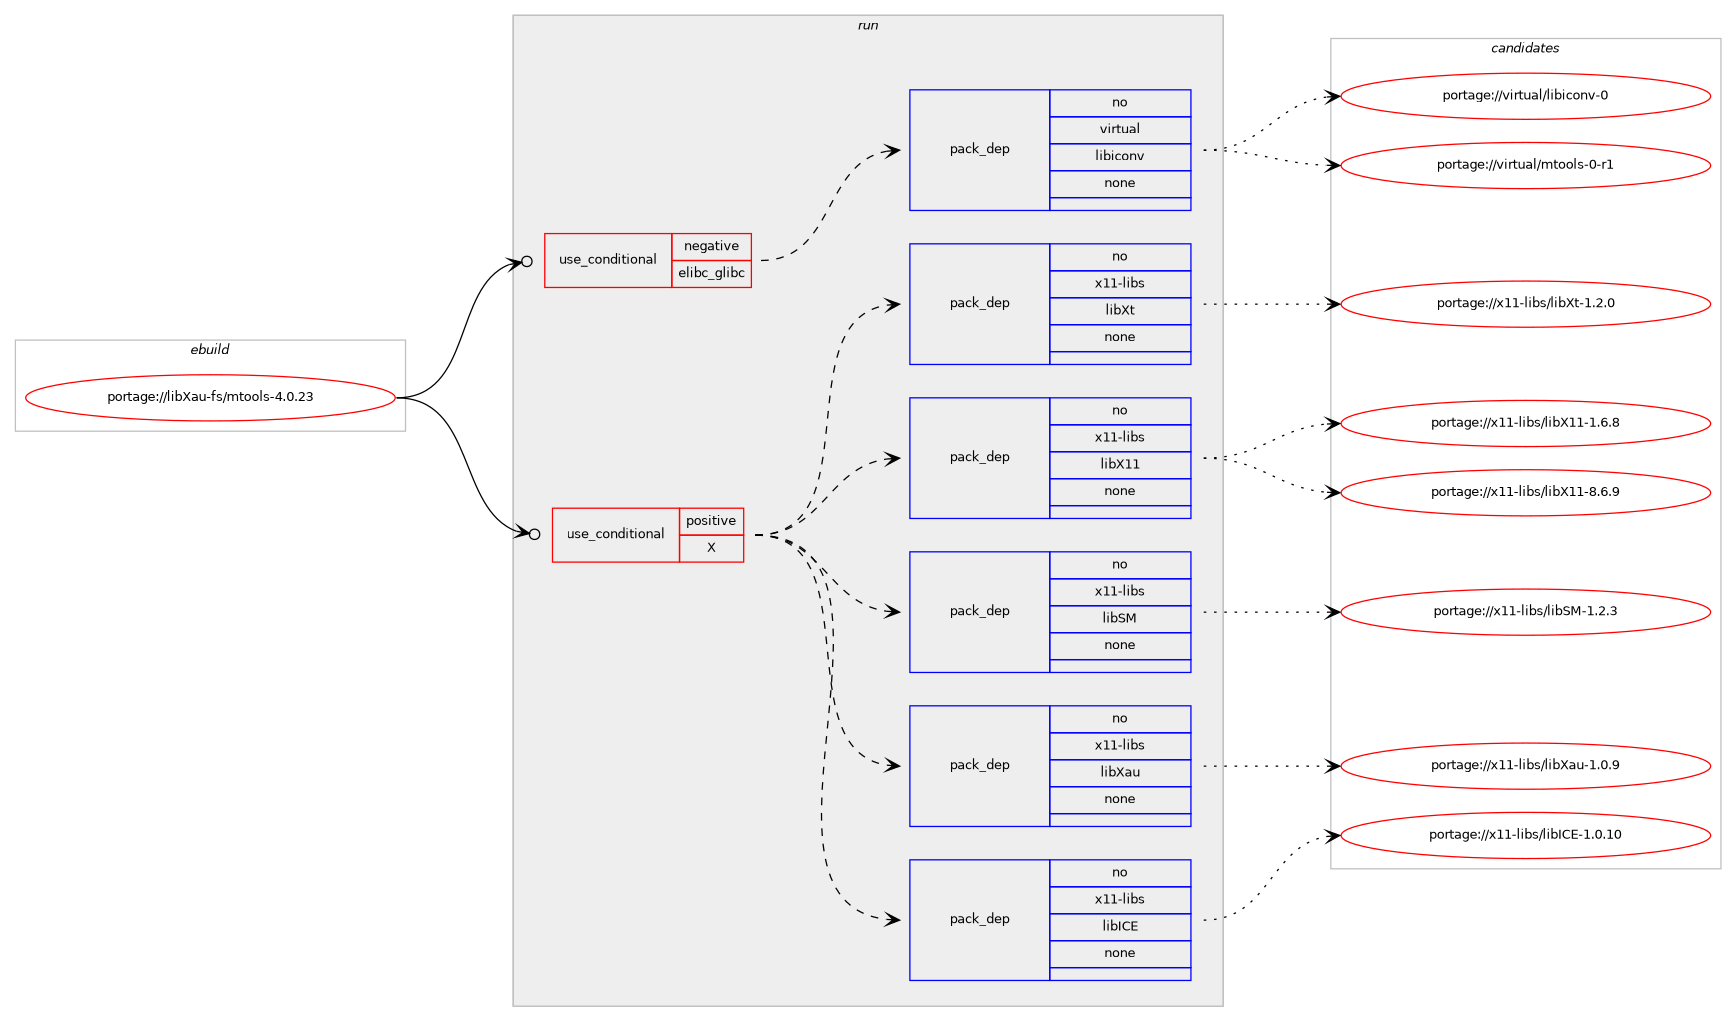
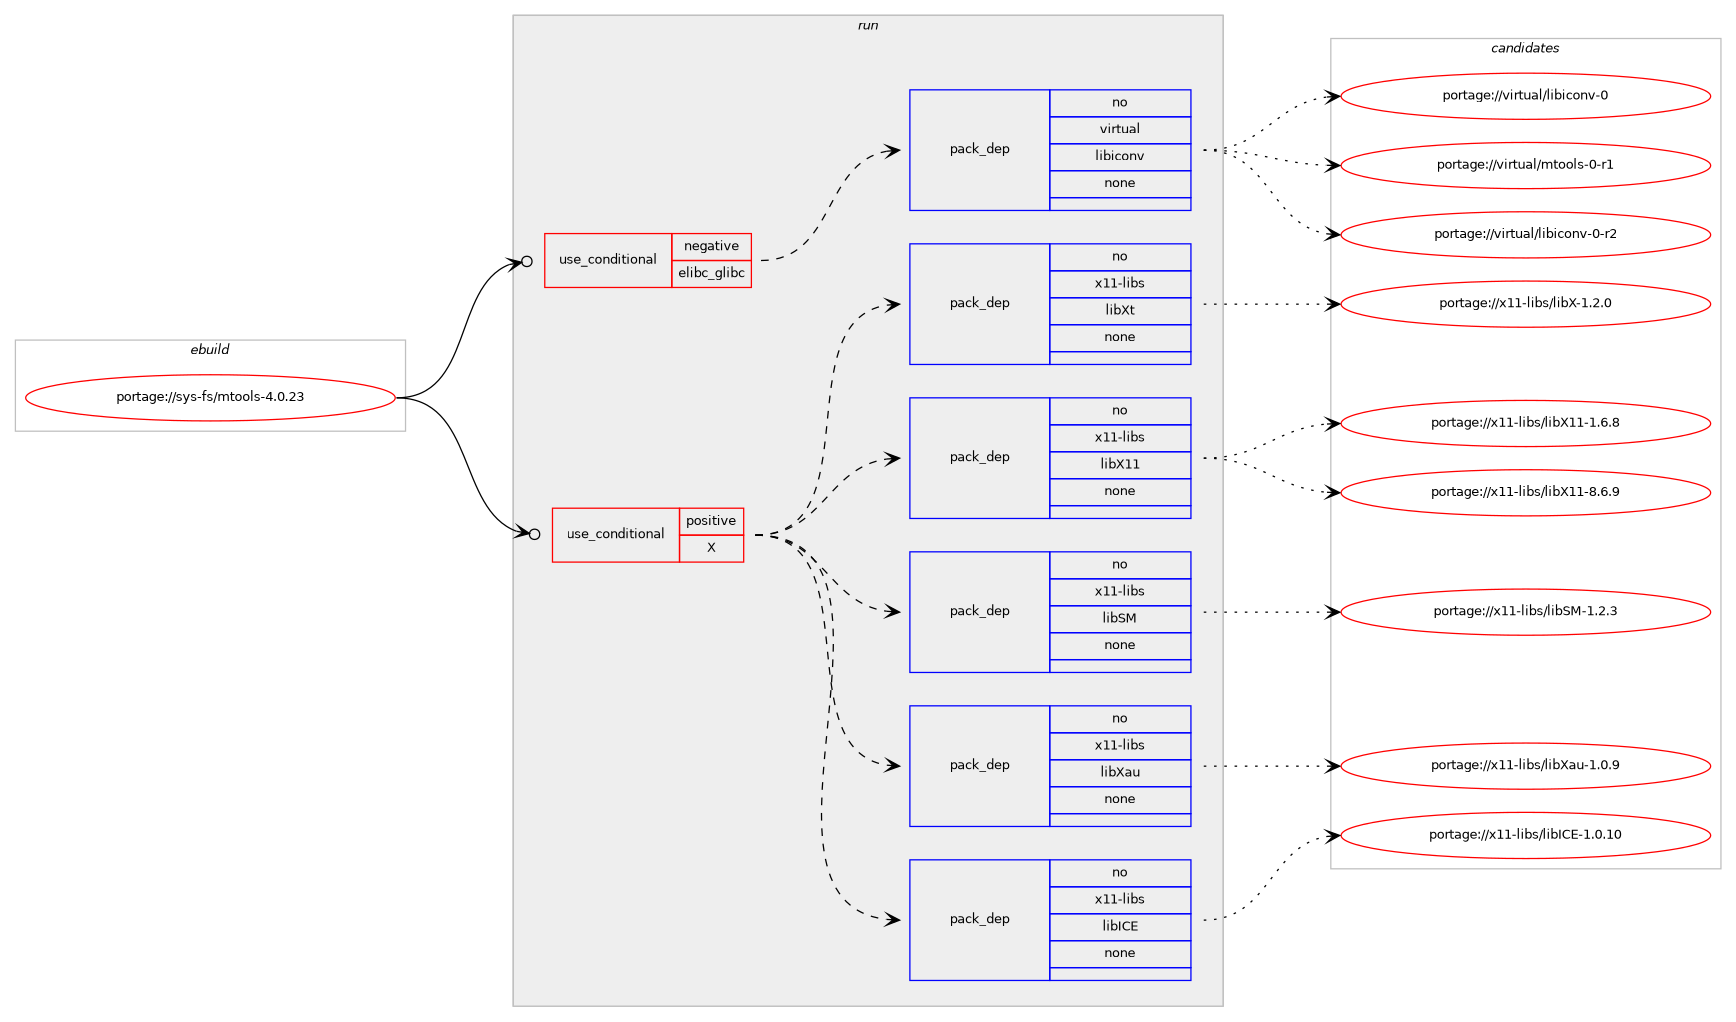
node "portage://virtual/libiconv-0-r2": added
node "portage://x11-libs/libXt-1.2.0": label "portage://x11-libs/libXt-1.2.0" -> "portage://x11-libs/libX-1.2.0"
node "portage://libXau-fs/mtools-4.0.23": label "portage://libXau-fs/mtools-4.0.23" -> "portage://sys-fs/mtools-4.0.23"
